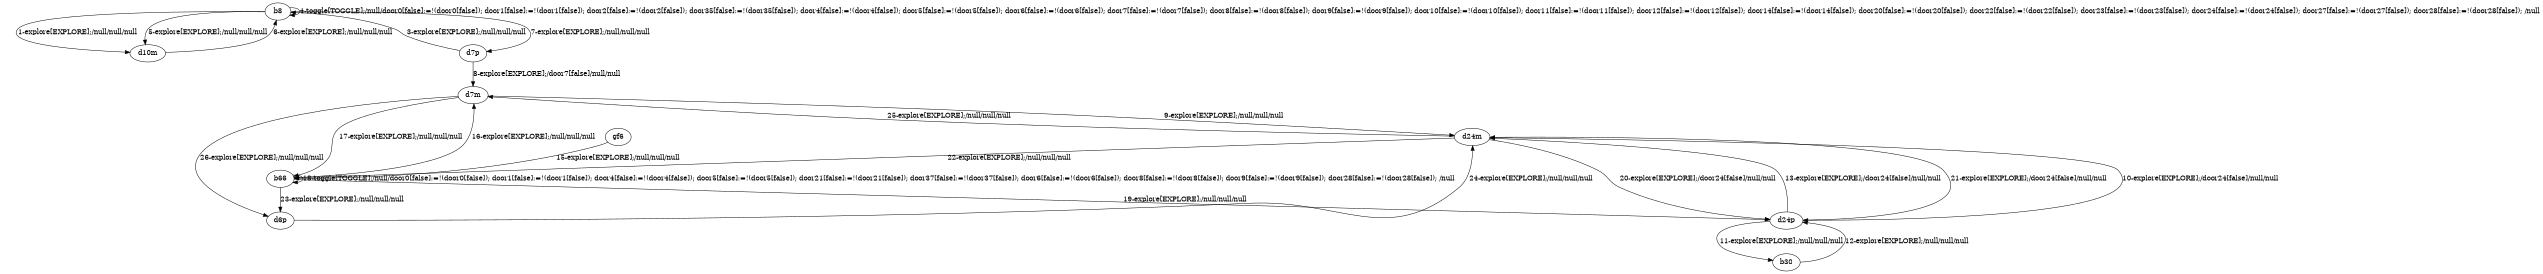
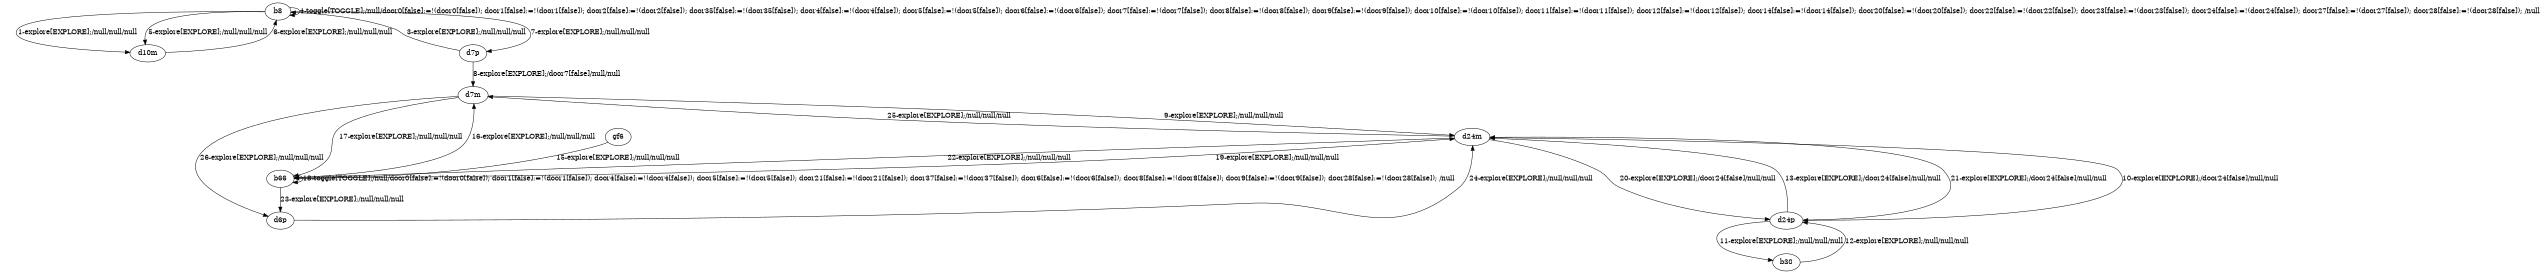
edge "b66" -> "d24p": now "b66" -> "d24m"
